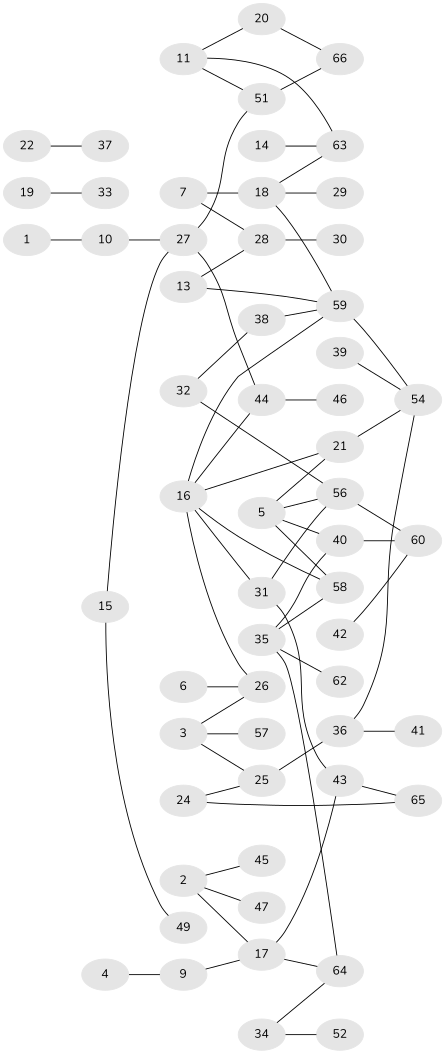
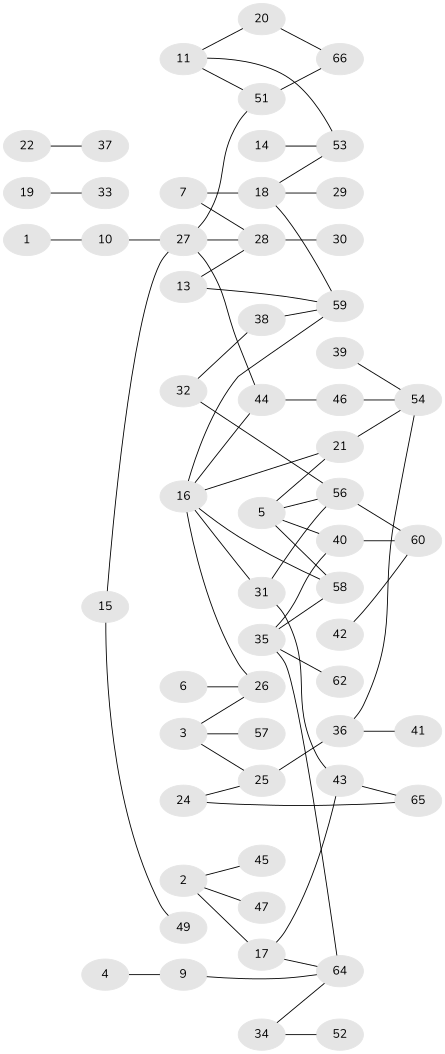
node "63": label "63" -> "53"
edge "27" -- "28": added
edge "59" -- "54": now "46" -- "54"
edge "17" -- "9": now "64" -- "9"
